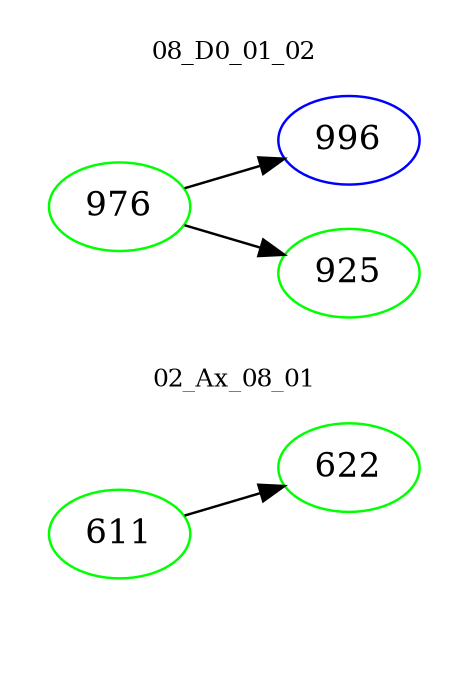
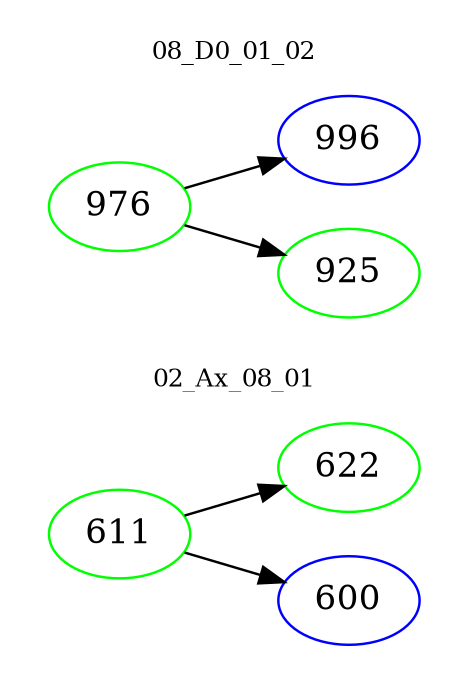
node "600": added
